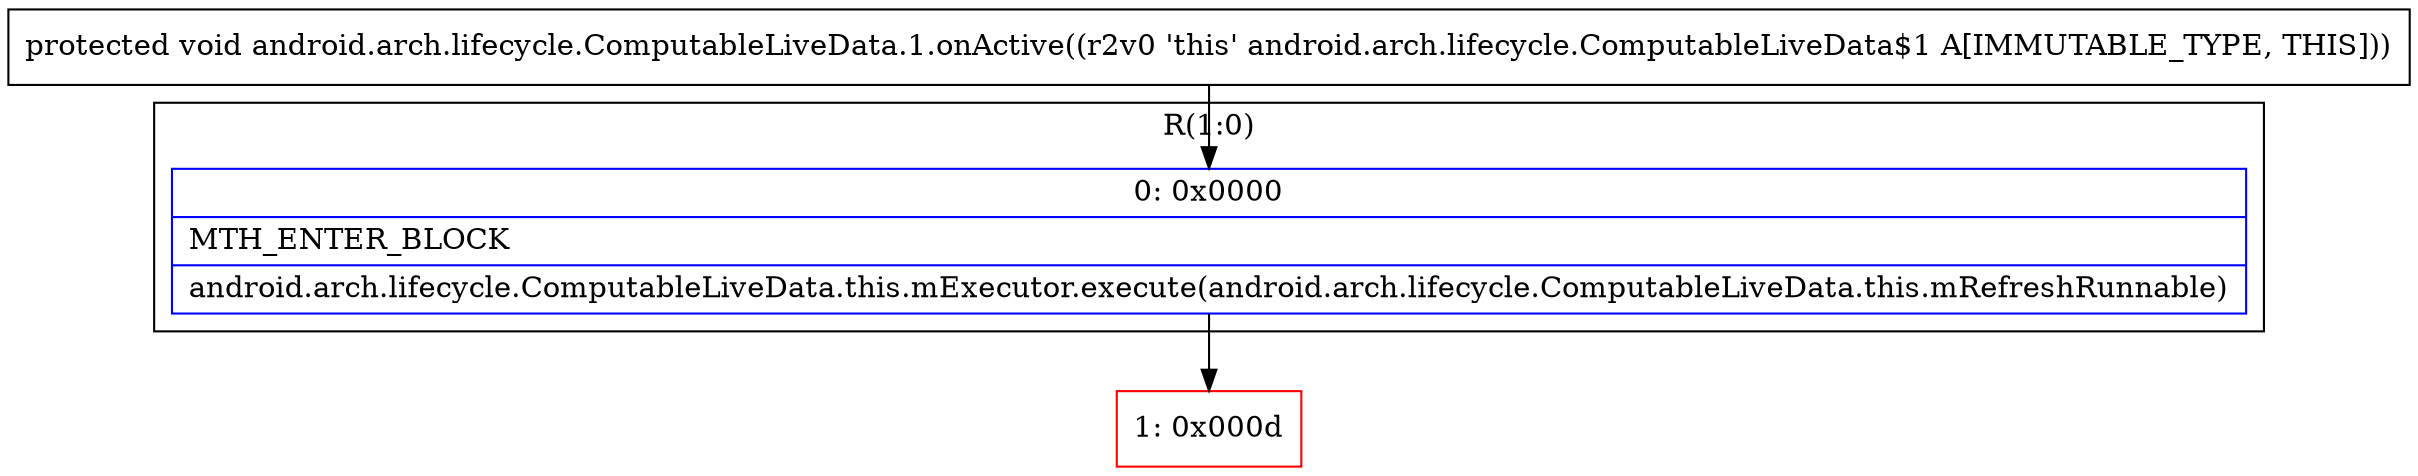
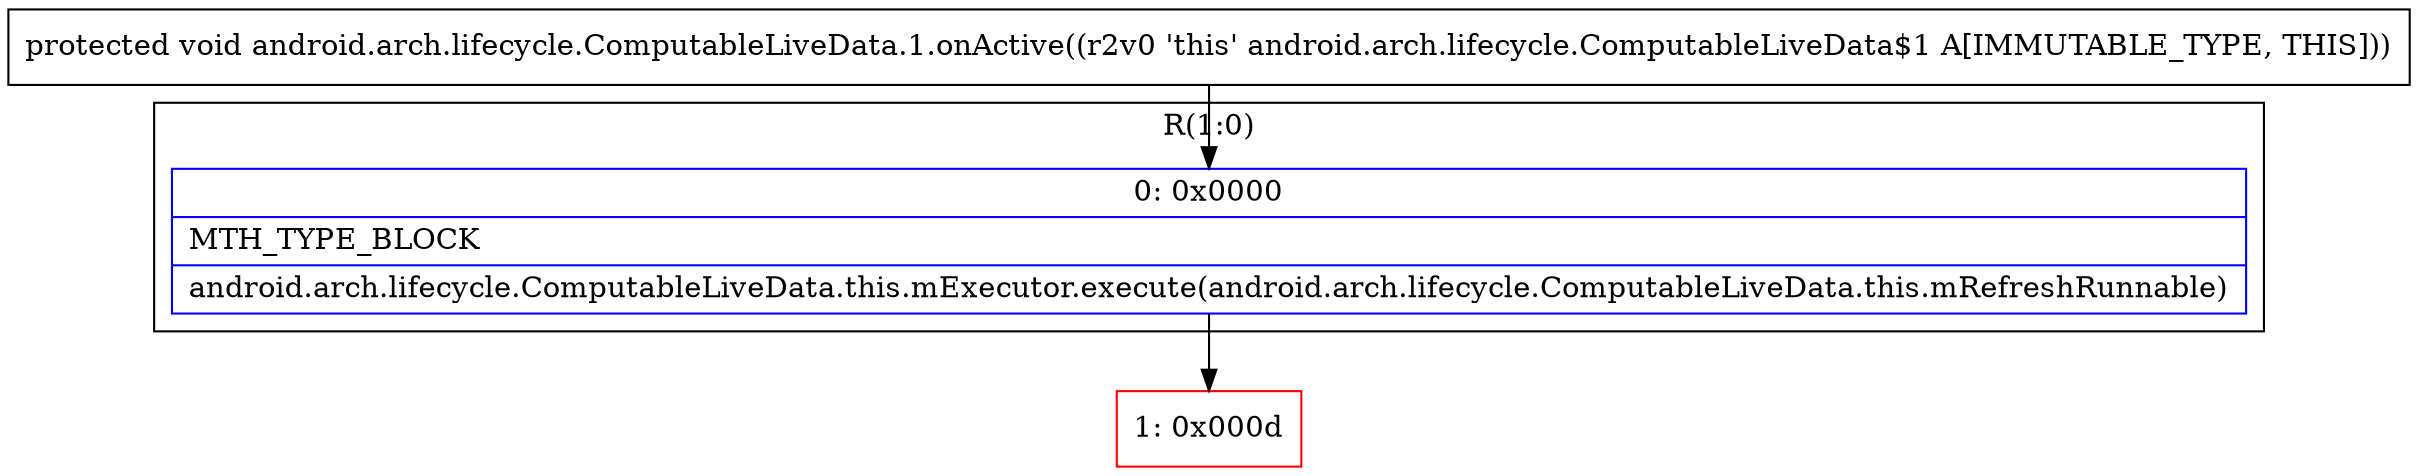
node "0: 0x0000": text "MTH_ENTER_BLOCK" -> "MTH_TYPE_BLOCK"
